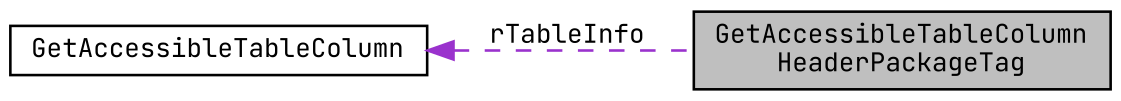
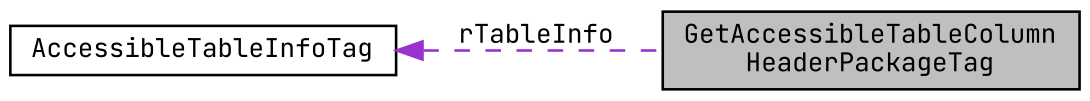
node "GetAccessibleTableColumn": label "GetAccessibleTableColumn" -> "AccessibleTableInfoTag"
